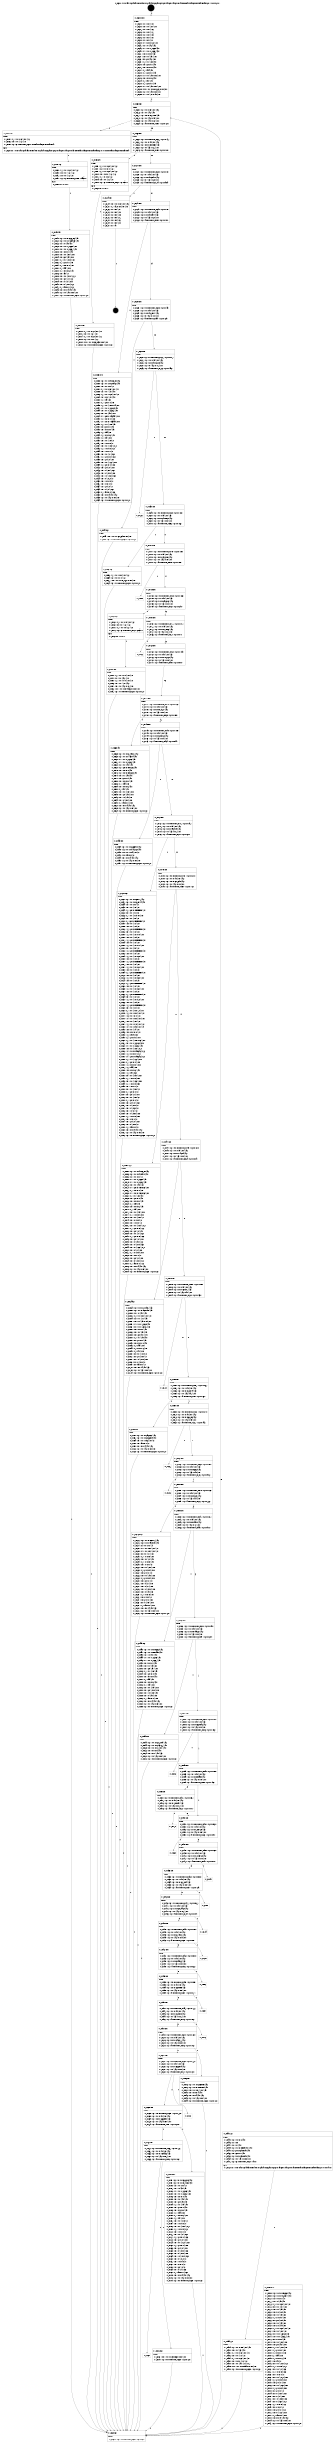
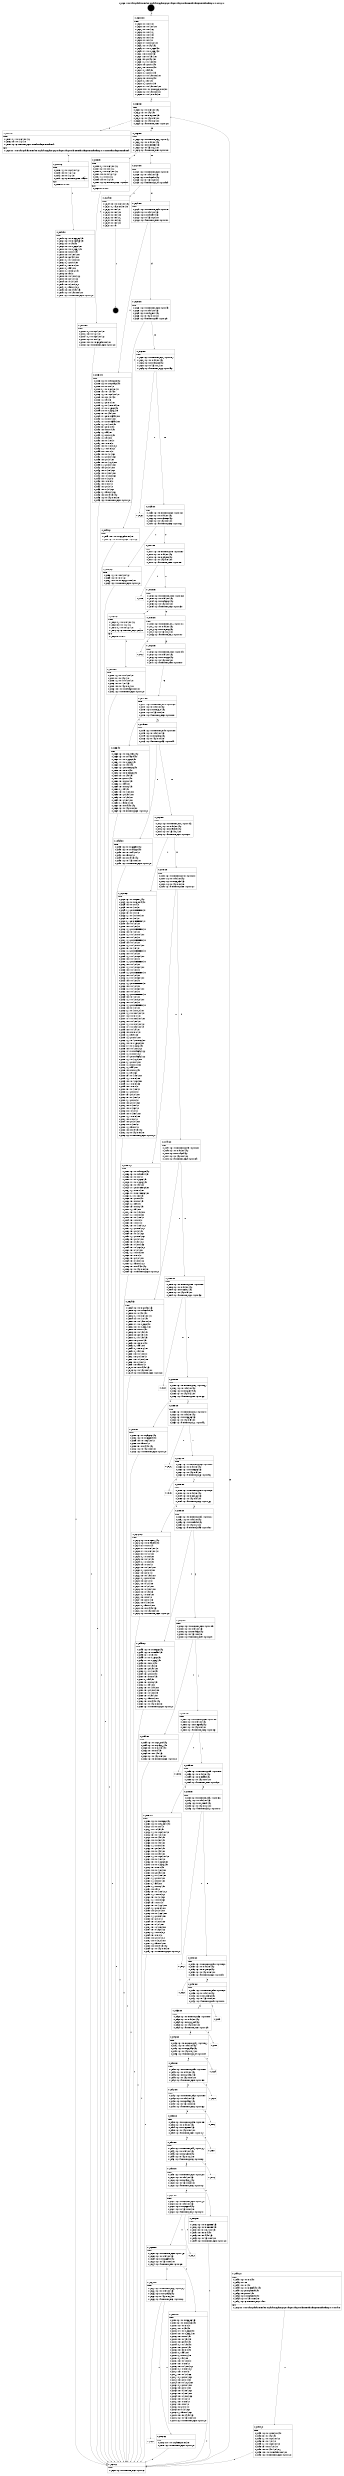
edge "0x4018e3 [28]" -> "0x40191b [28]": now "0x4018e3 [28]" -> "0x401f38 [177]"
